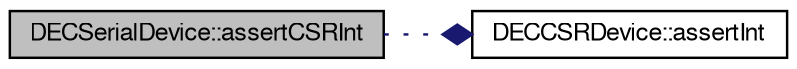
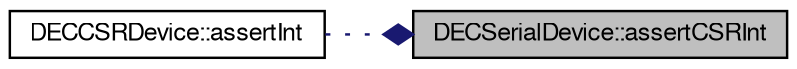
edge "DECSerialDevice::assertCSRInt" -> "DECCSRDevice::assertInt": reversed
